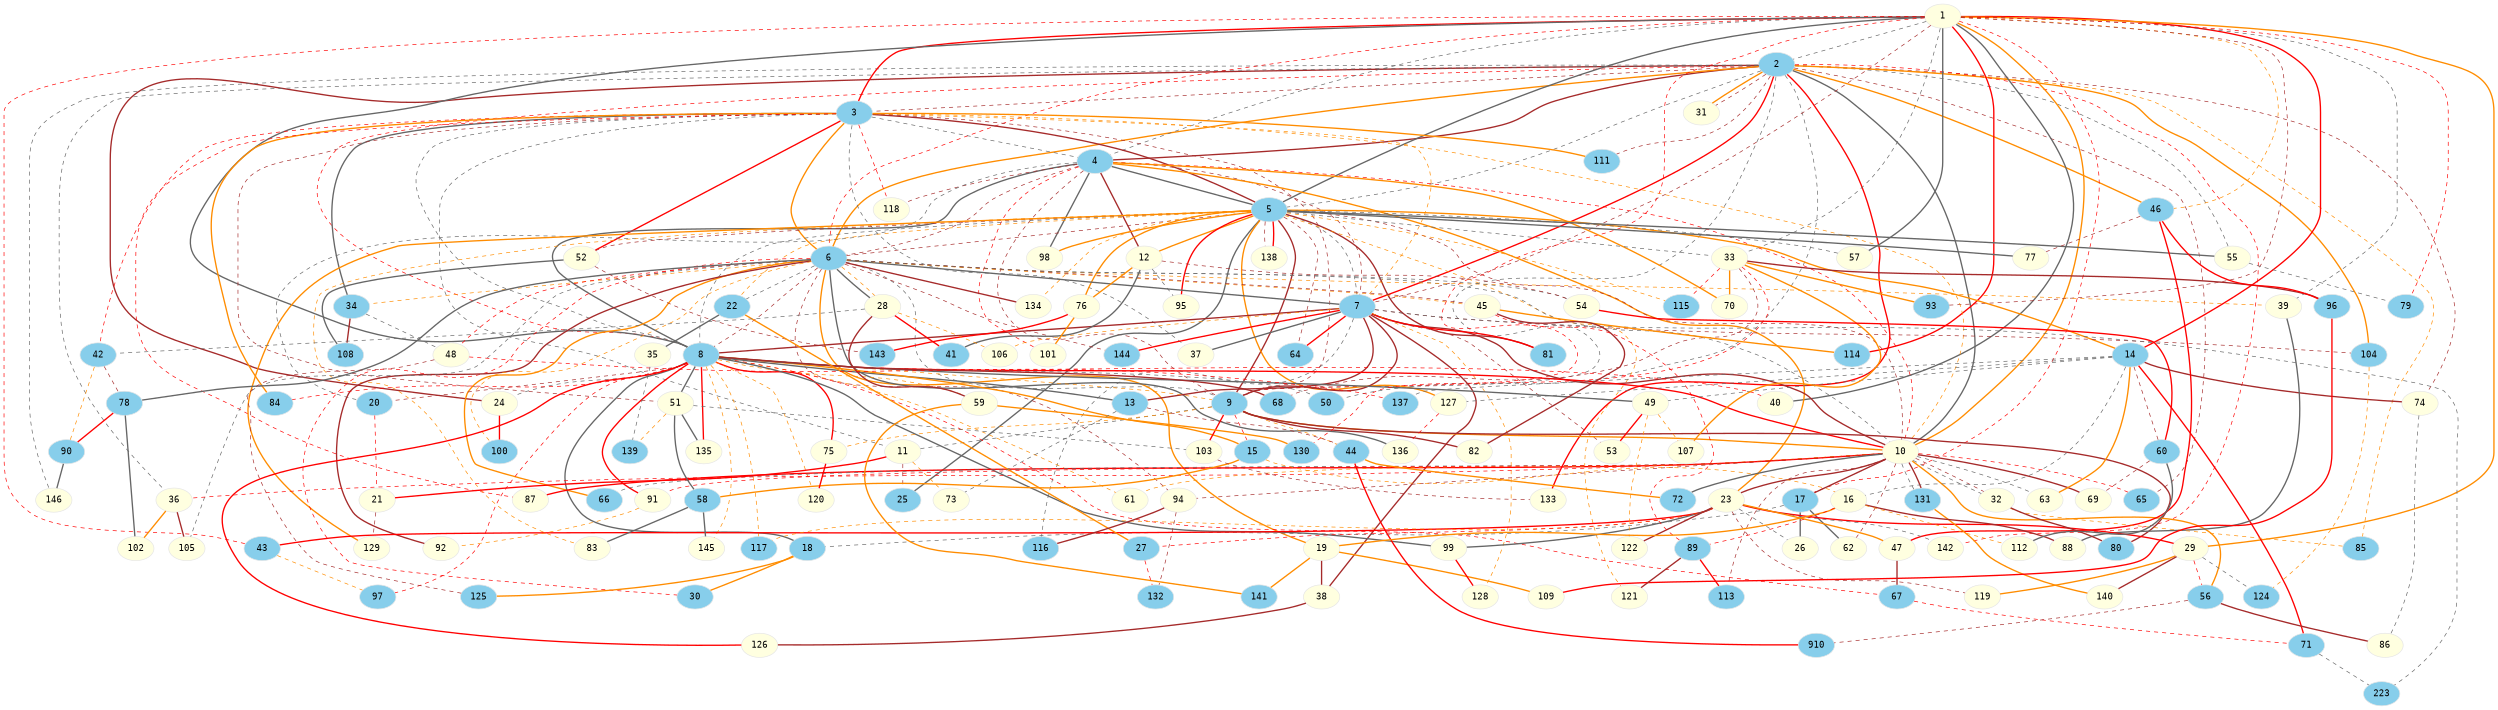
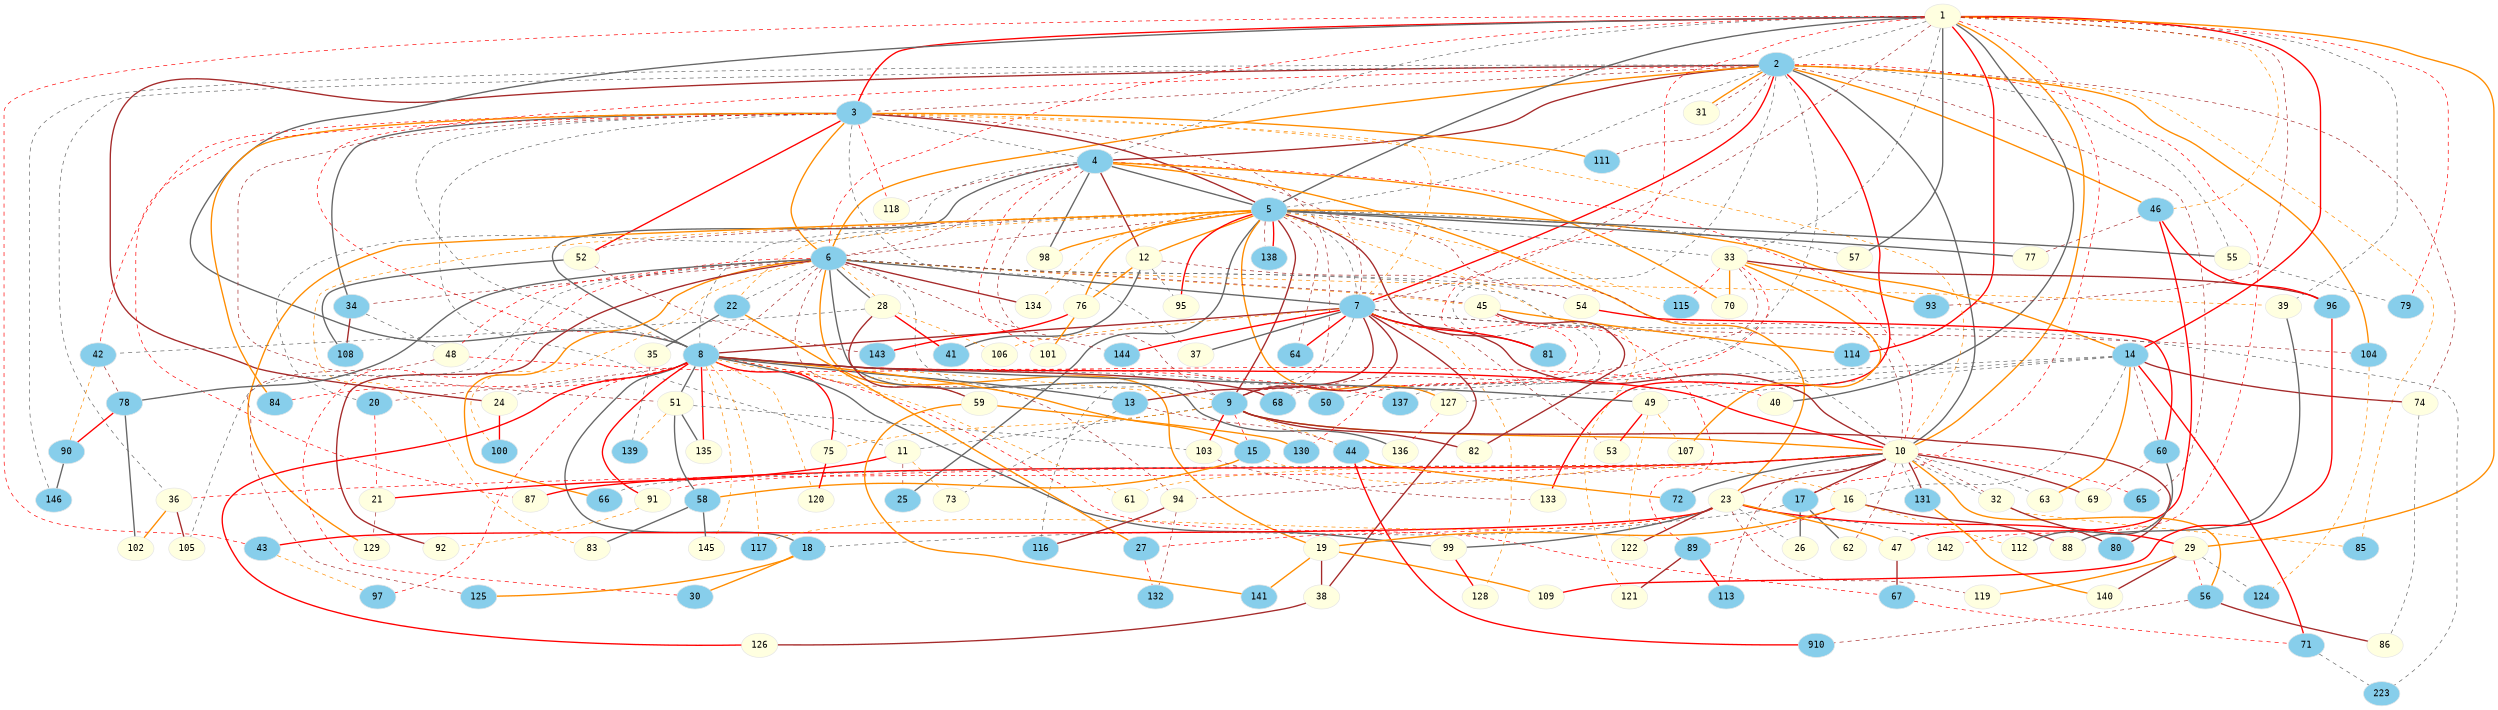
node "138": fillcolor lightyellow -> skyblue
edge "6" -- "34": color darkorange -> brown
node "146": fillcolor lightyellow -> skyblue
